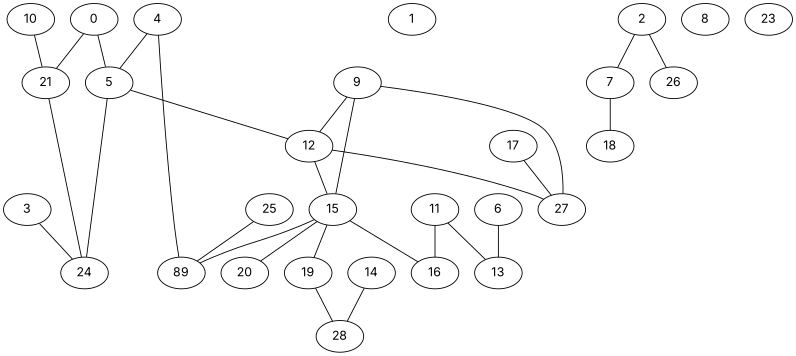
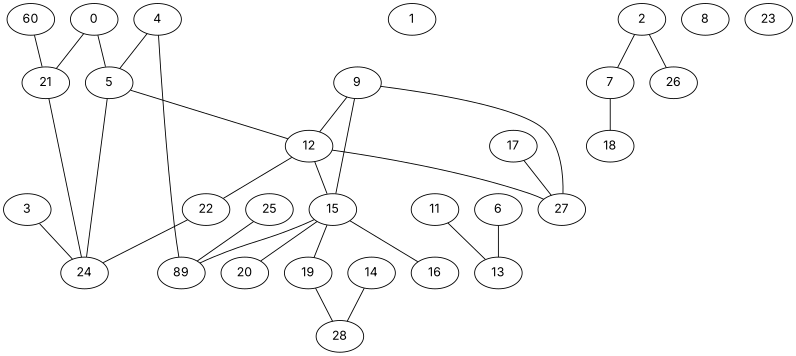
node "10": label "10" -> "60"
node "22": added
edge "11" -- "16": removed
